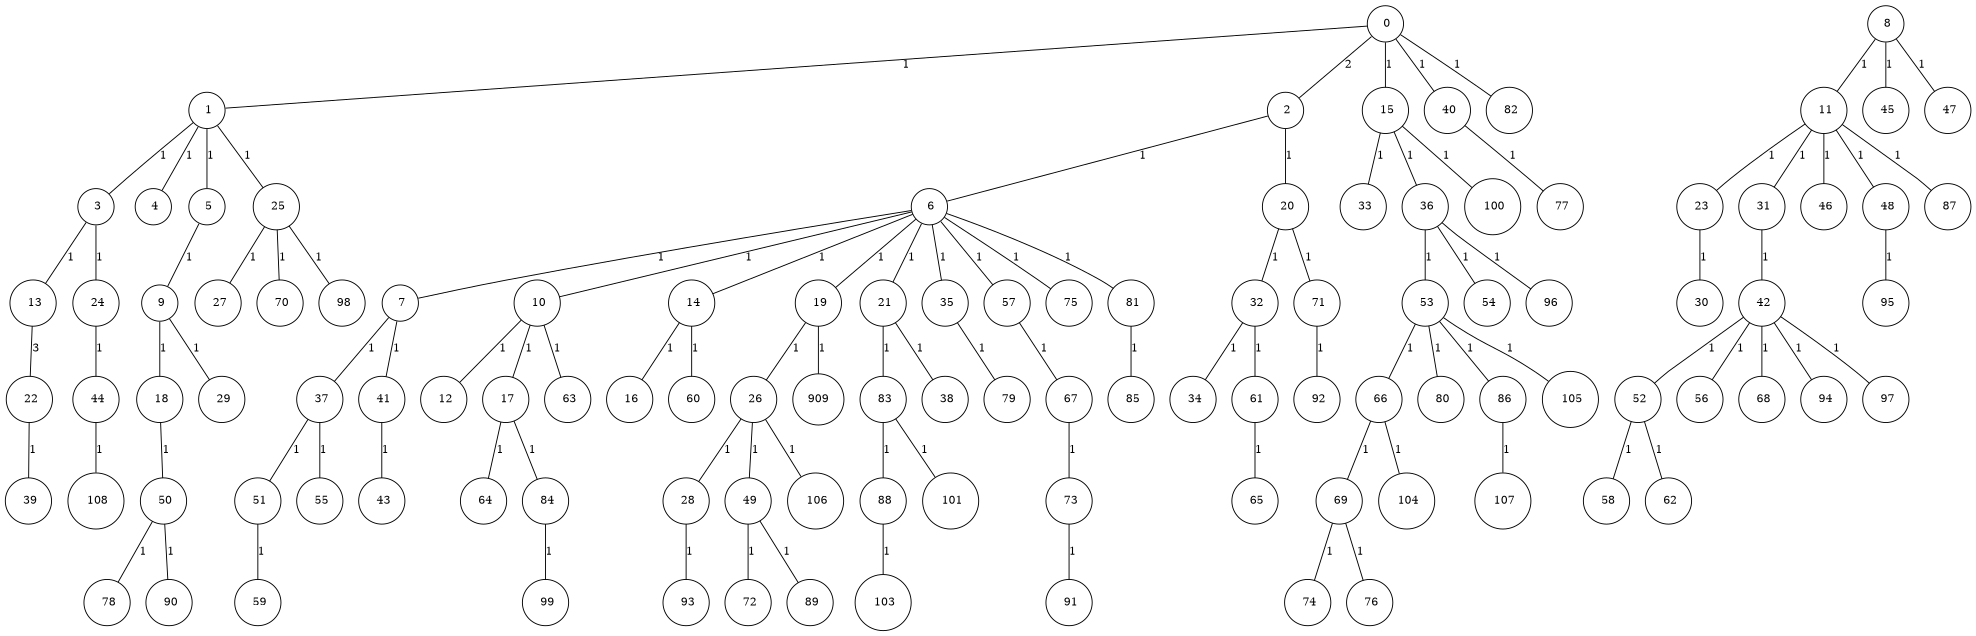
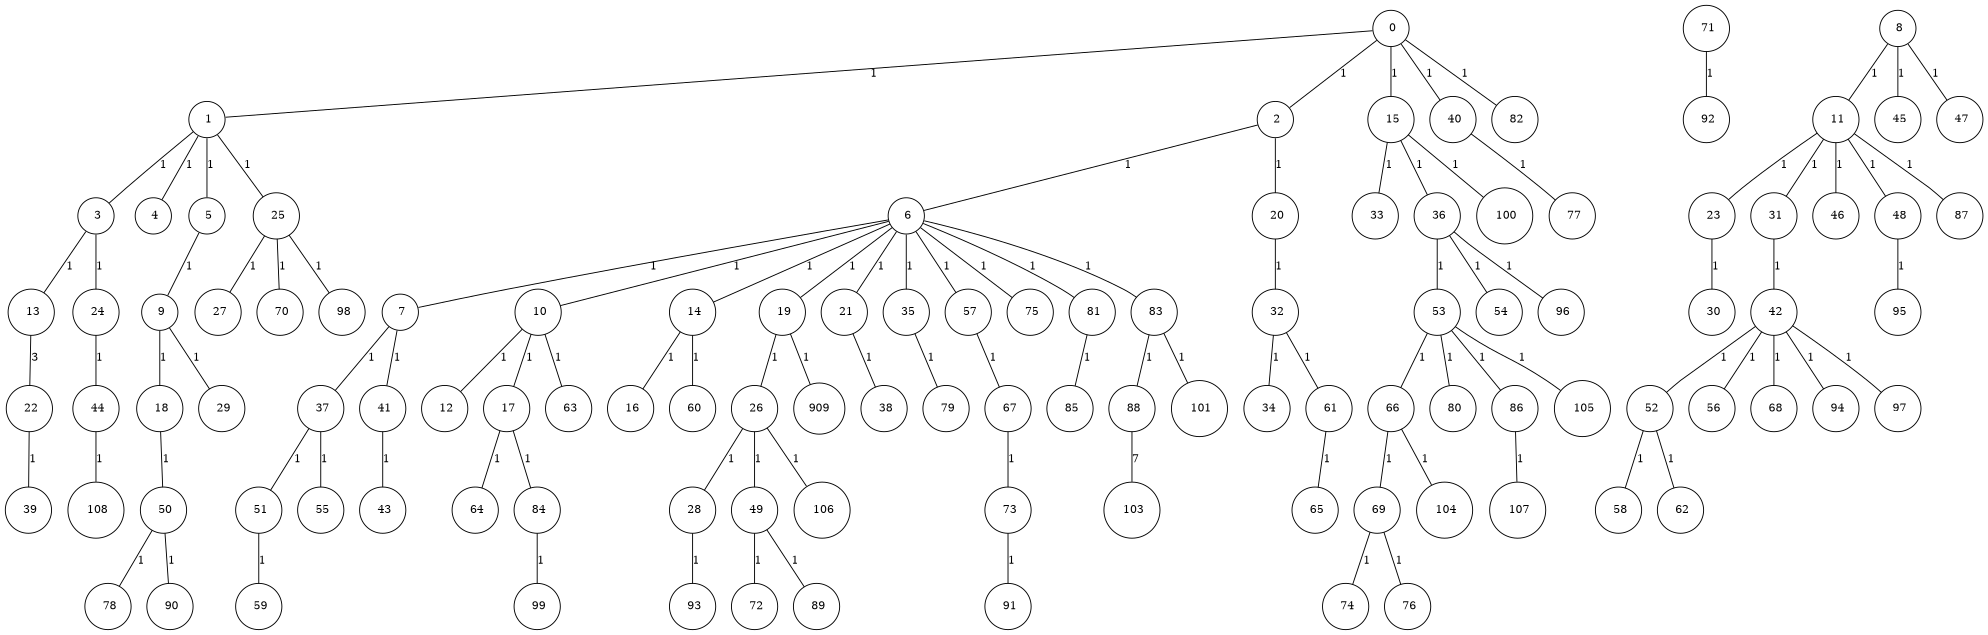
edge "0" -- "2": label "2" -> "1"
edge "20" -- "71": removed, label "1"
edge "21" -- "83": now "6" -- "83"
edge "88" -- "103": label "1" -> "7"
